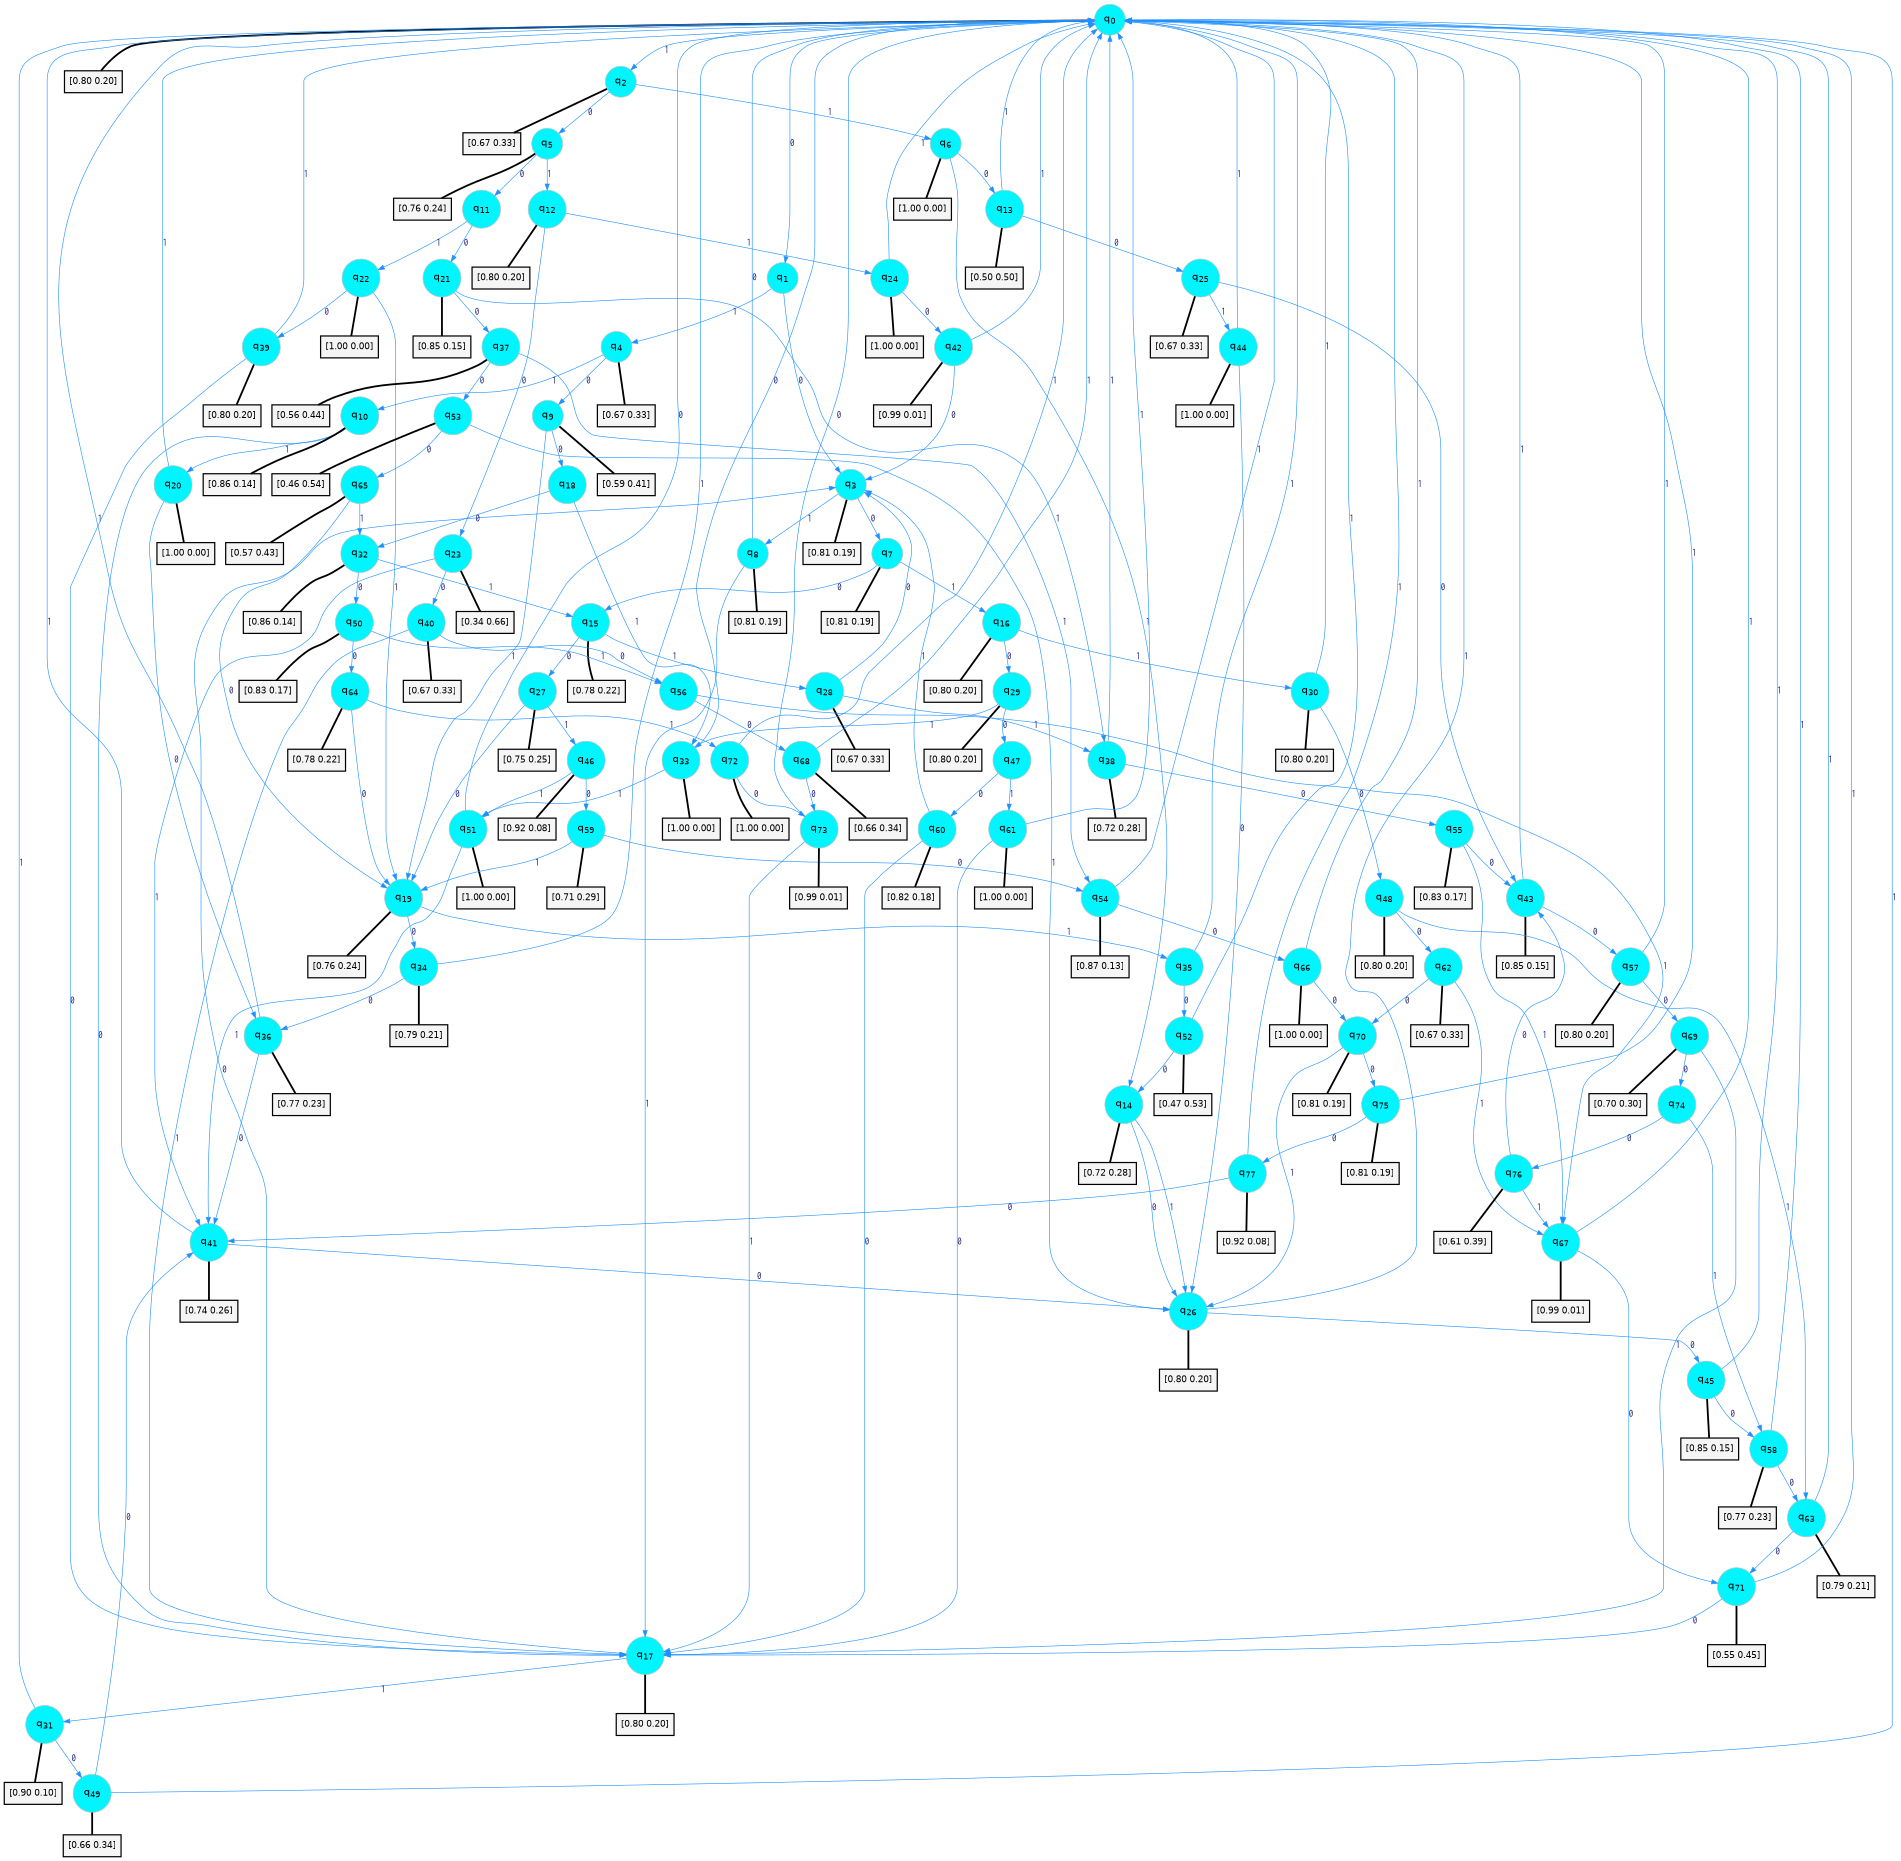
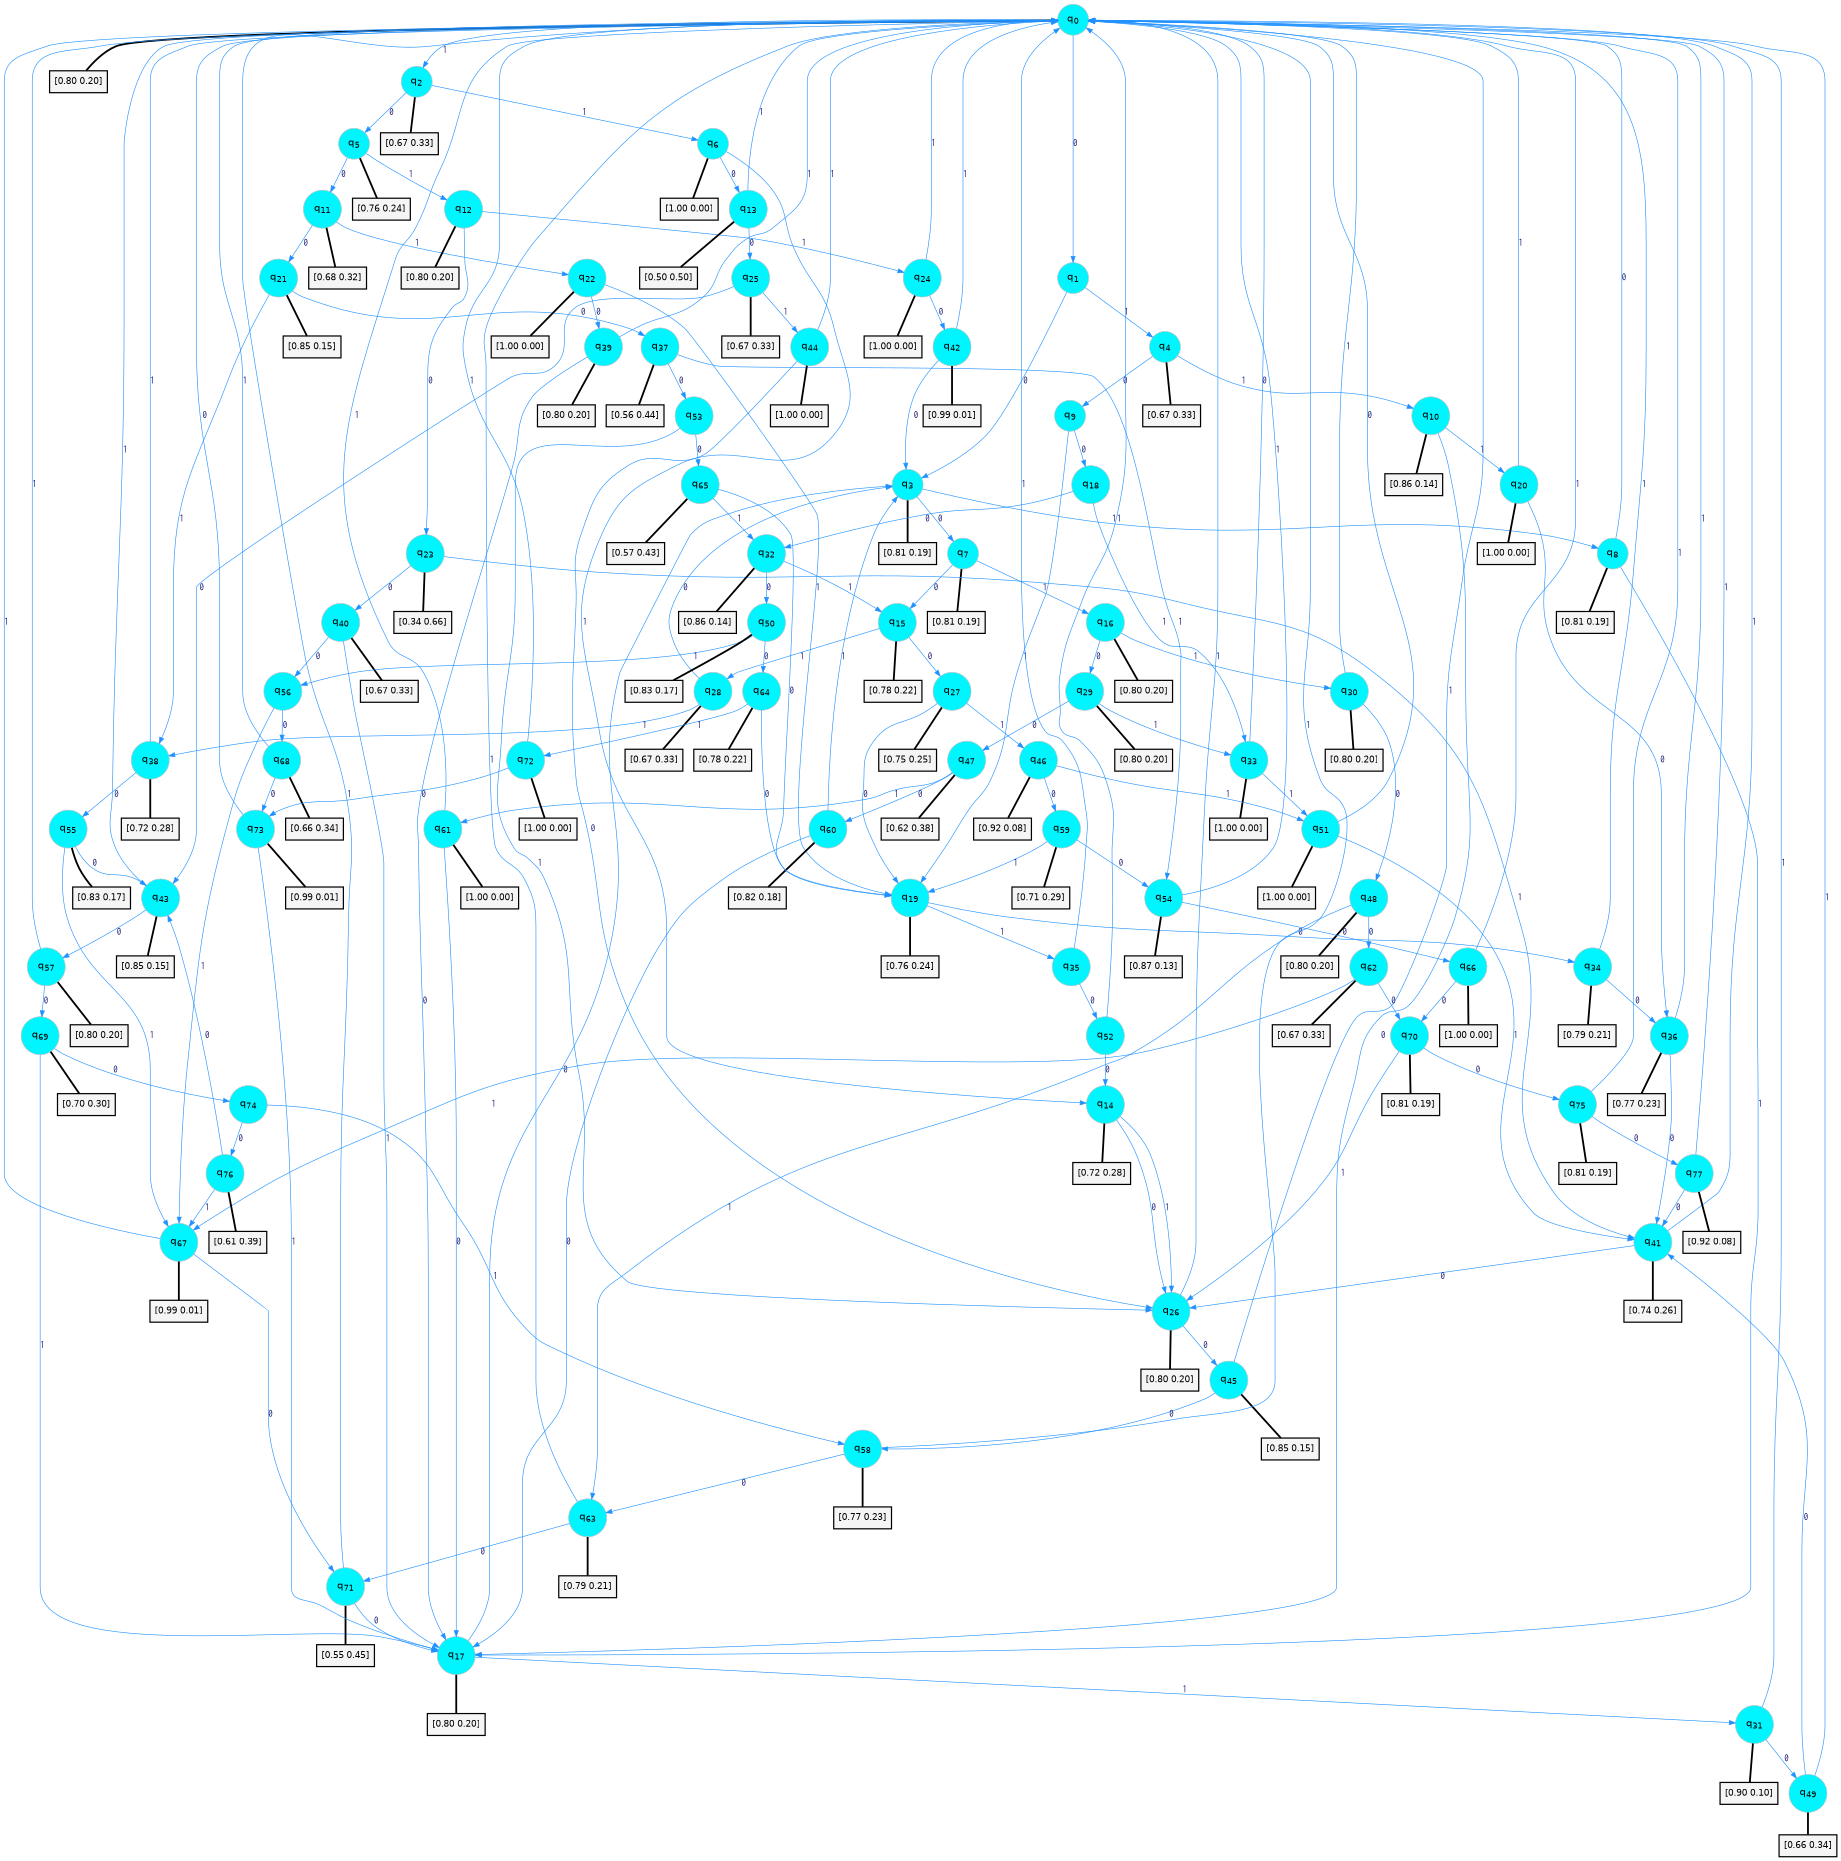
node "[0.68 0.32]": added
node "[0.46 0.54]": removed
node "[0.59 0.41]": removed
node "[0.62 0.38]": added
node "[0.47 0.53]": removed
